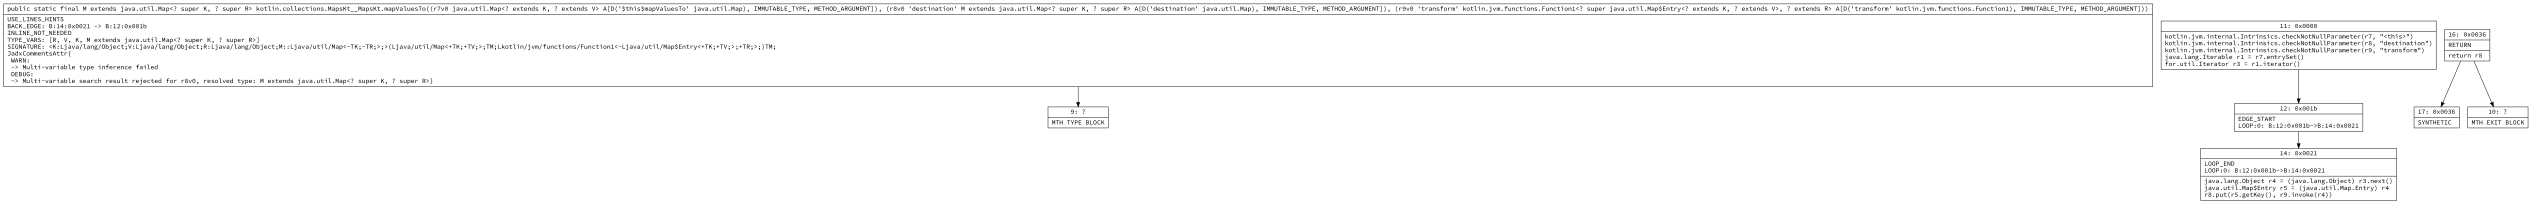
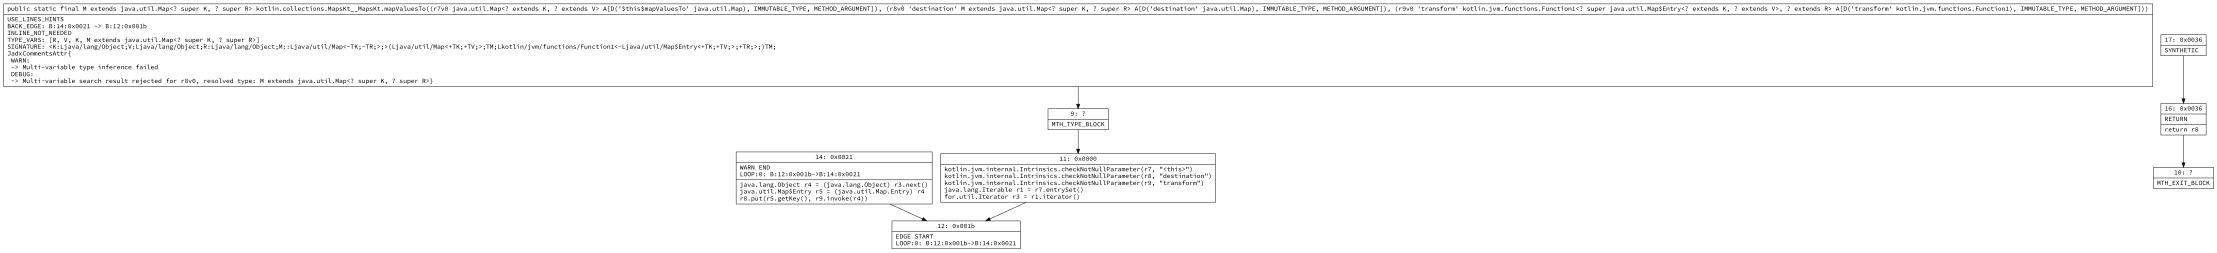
edge "16: 0x0036" -> "17: 0x0036": reversed
edge "12: 0x001b" -> "14: 0x0021": reversed
edge "9: ?" -> "11: 0x0000": added
node "14: 0x0021": text "LOOP_END" -> "WARN_END"
